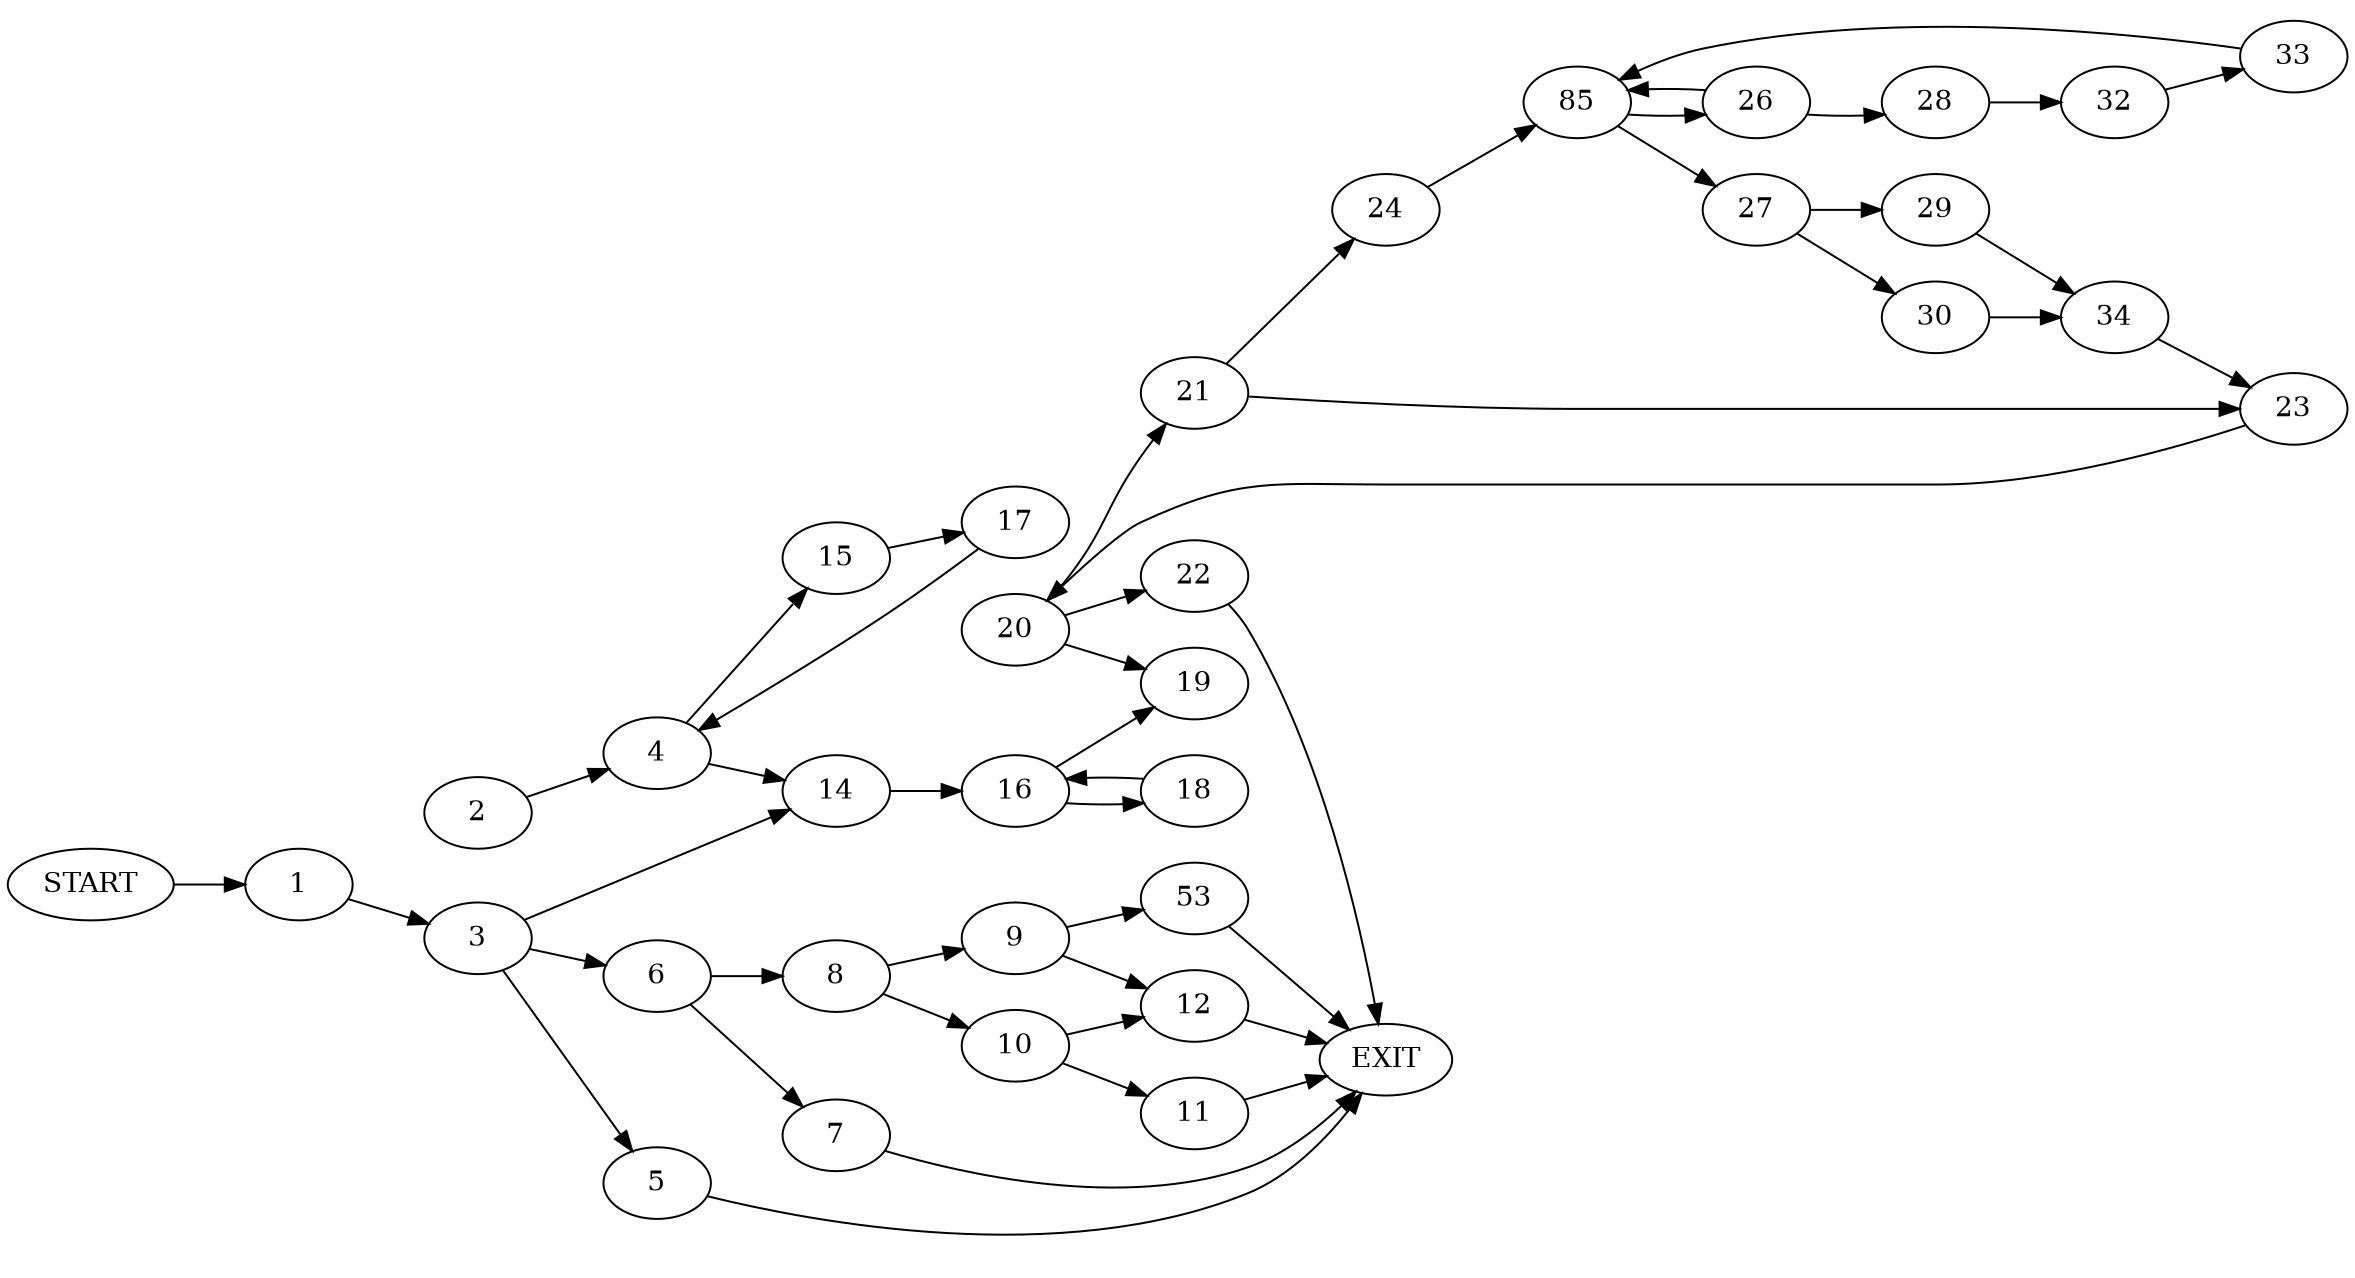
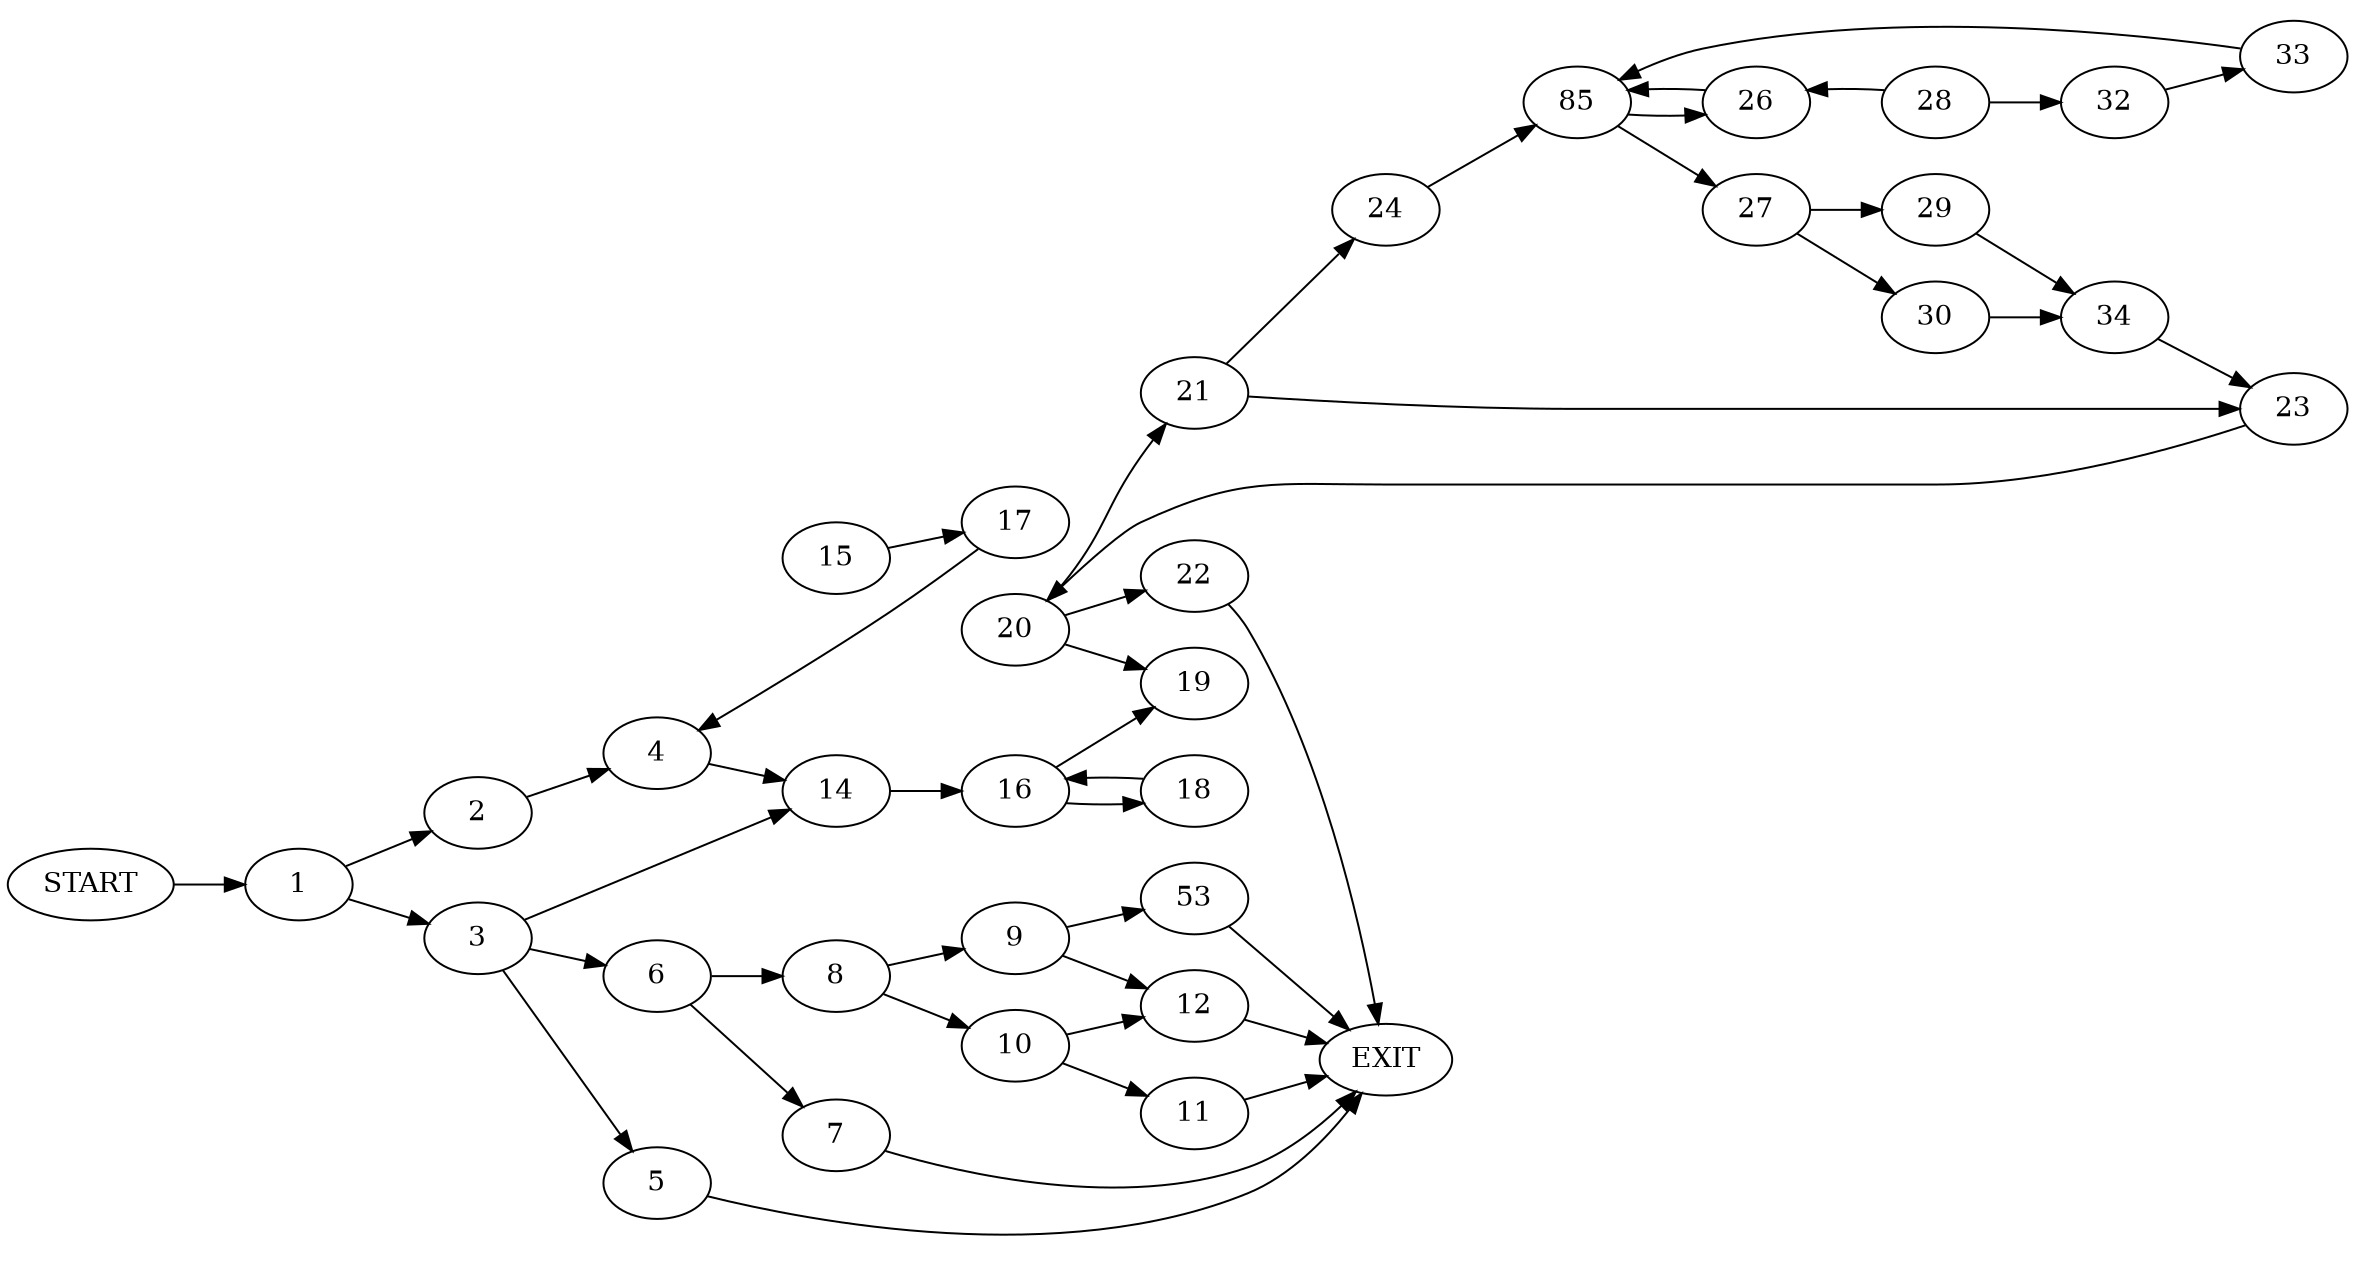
edge "26" -> "28": reversed
edge "4" -> "15": removed
edge "1" -> "2": added
